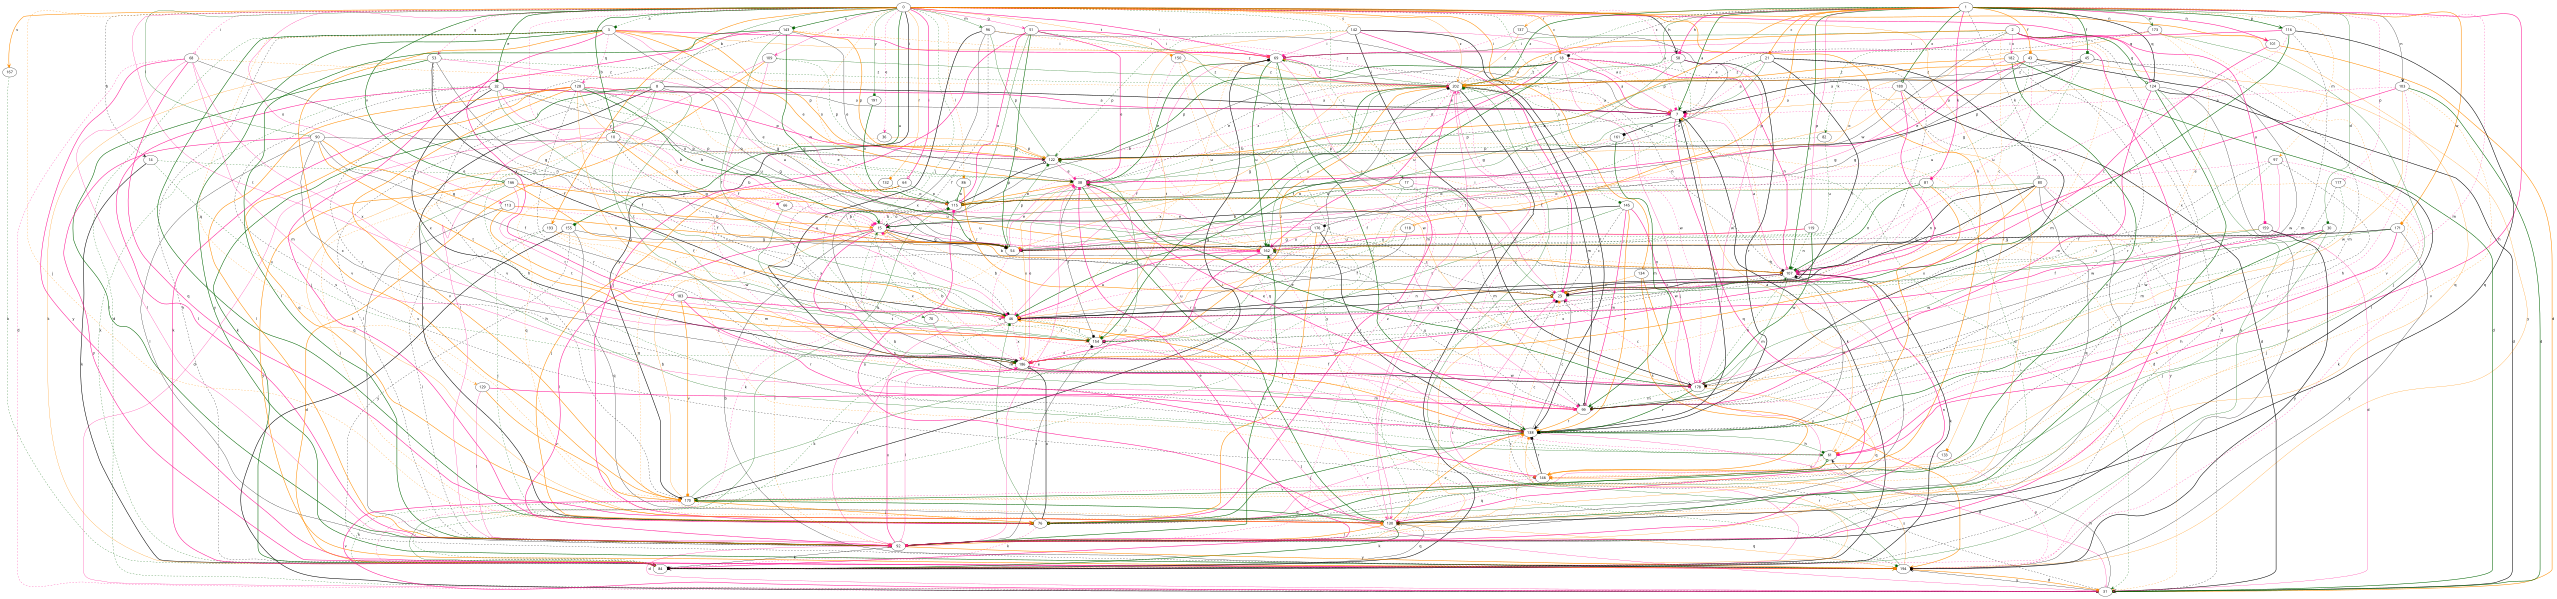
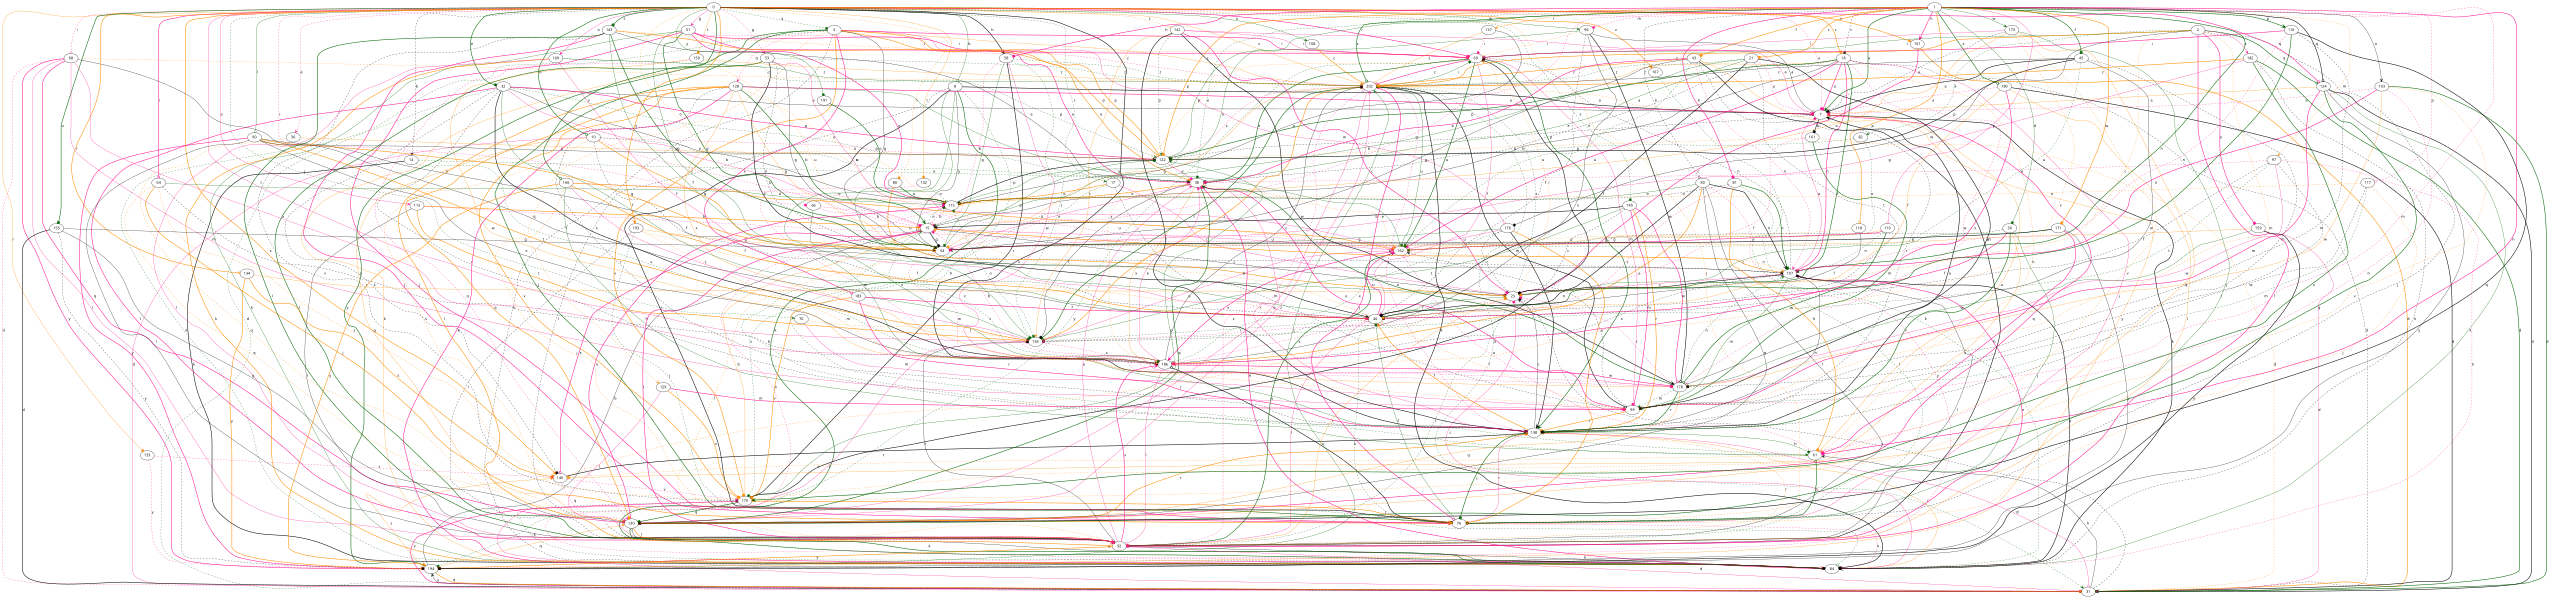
edge "1" -> "96": added, label "m"
node "108": added
edge "69" -> "107": reversed
